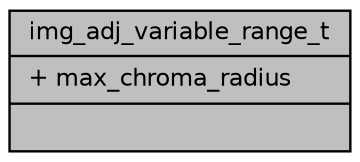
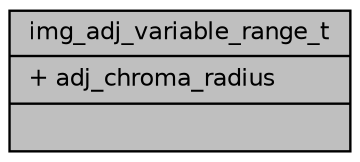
node "img_adj_variable_range_t": text "+ max_chroma_radius" -> "+ adj_chroma_radius"
